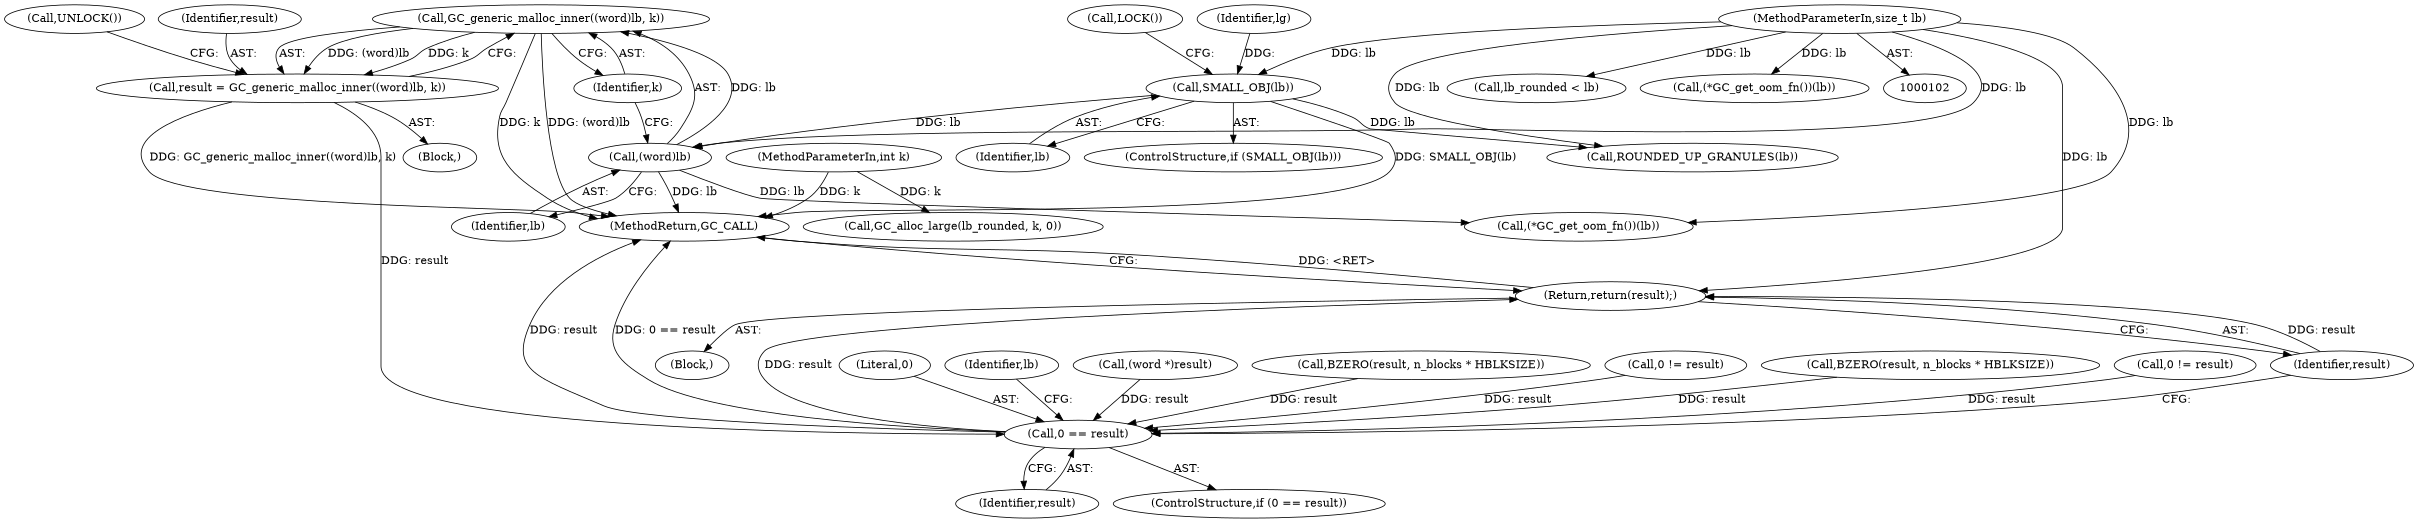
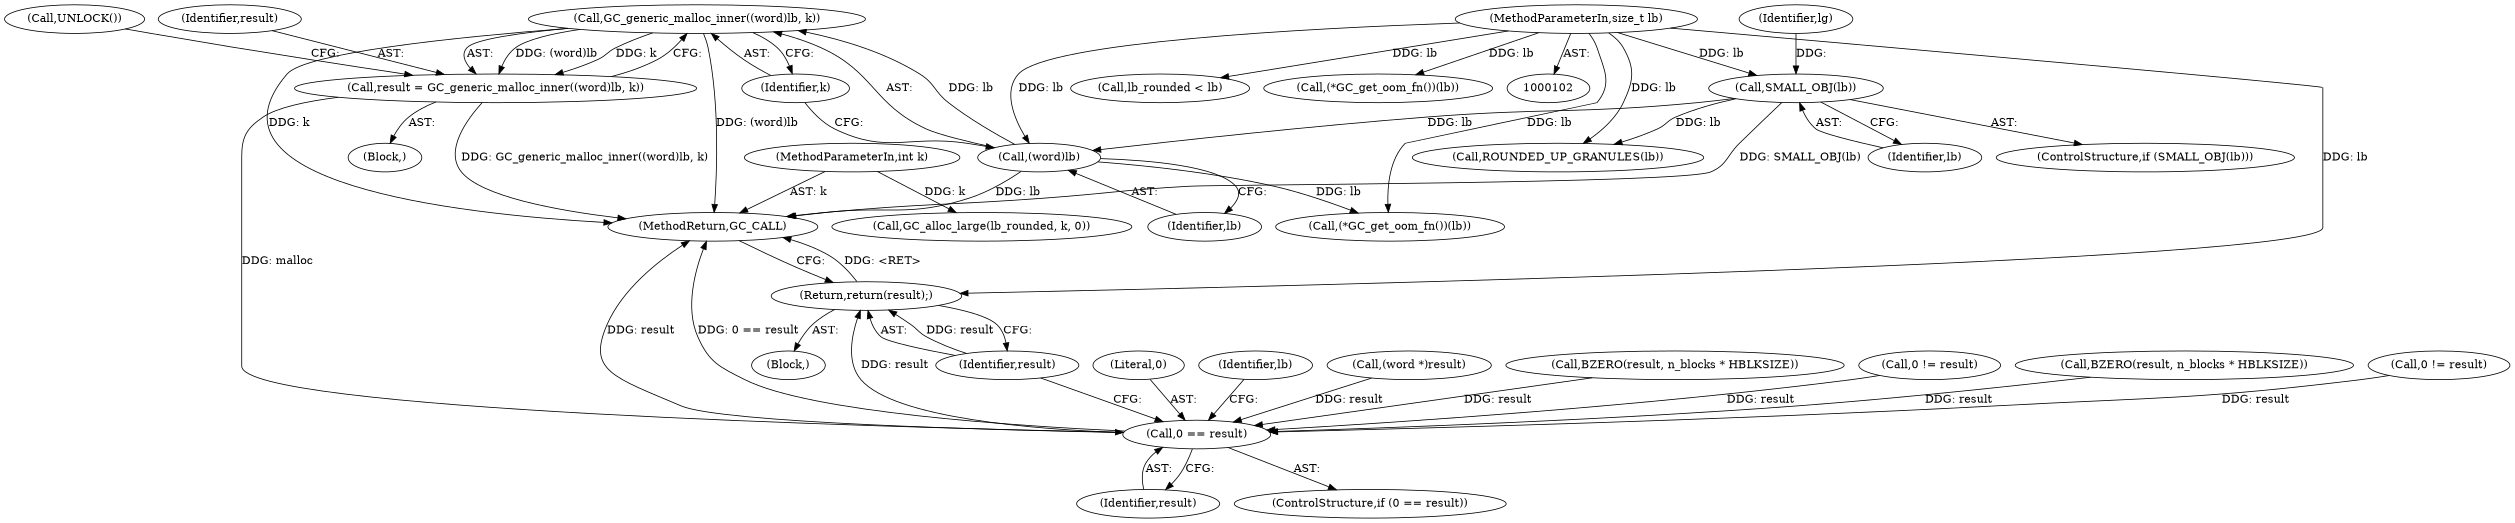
node "(Call,LOCK())": removed
edge "(MethodParameterIn,int k)" -> "(MethodReturn,GC_CALL)": label "DDG: k" -> "AST: k"
edge "(Call,result = GC_generic_malloc_inner((word)lb, k))" -> "(Call,0 == result)": label "DDG: result" -> "DDG: malloc"
